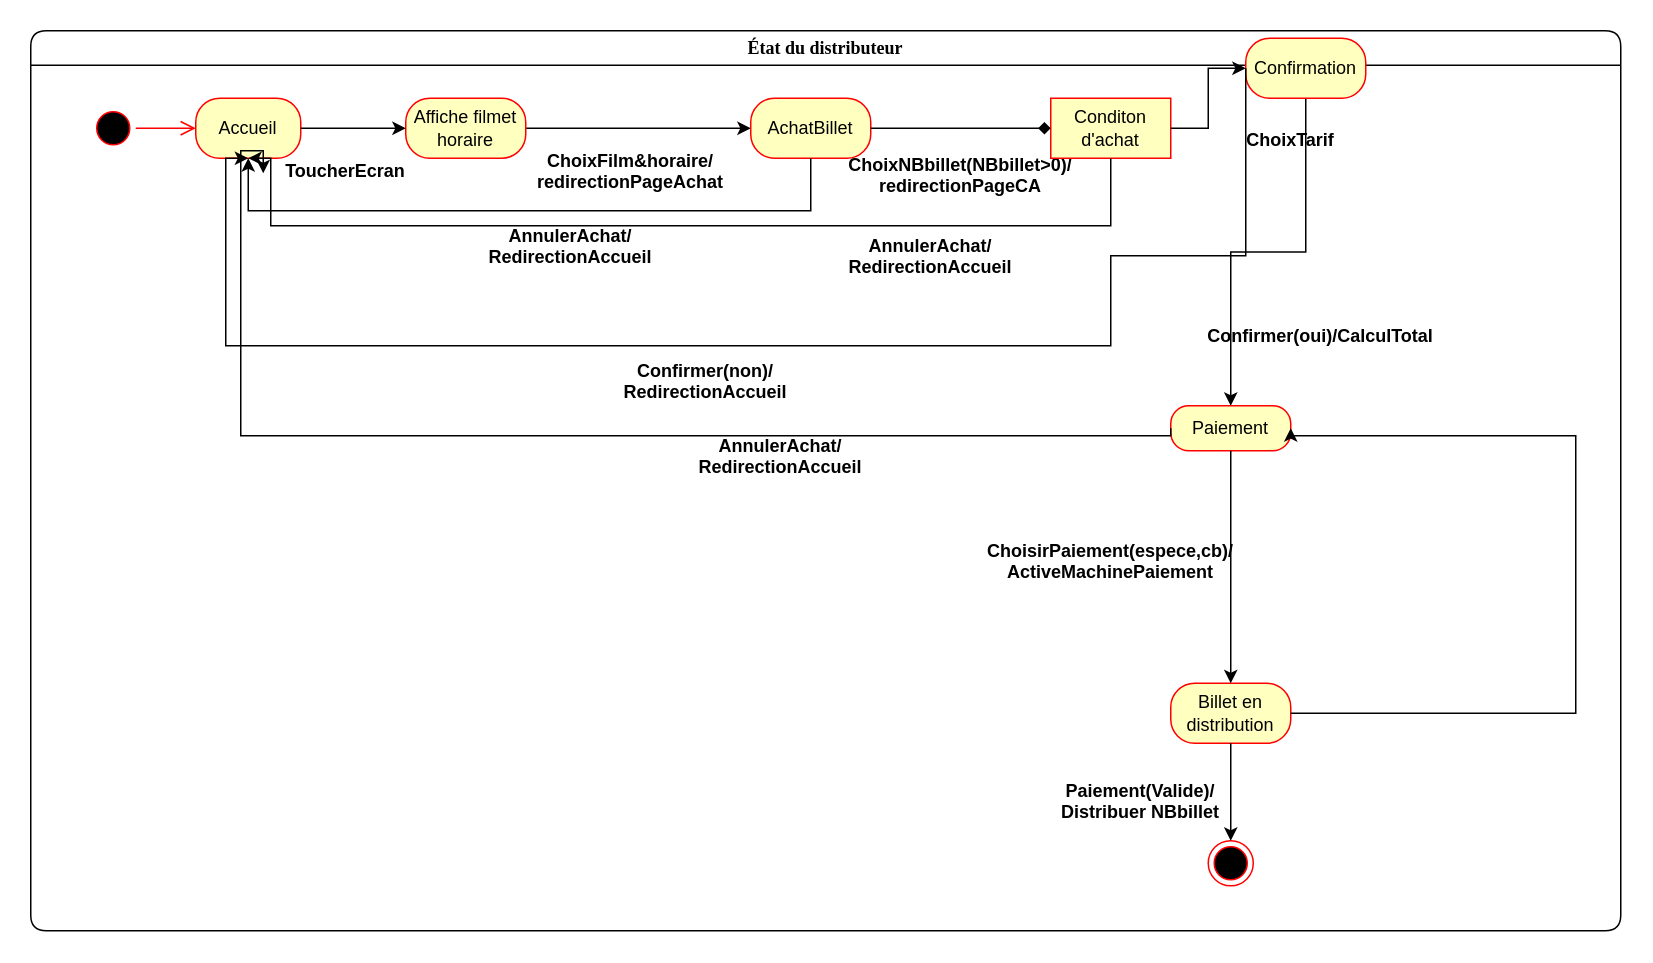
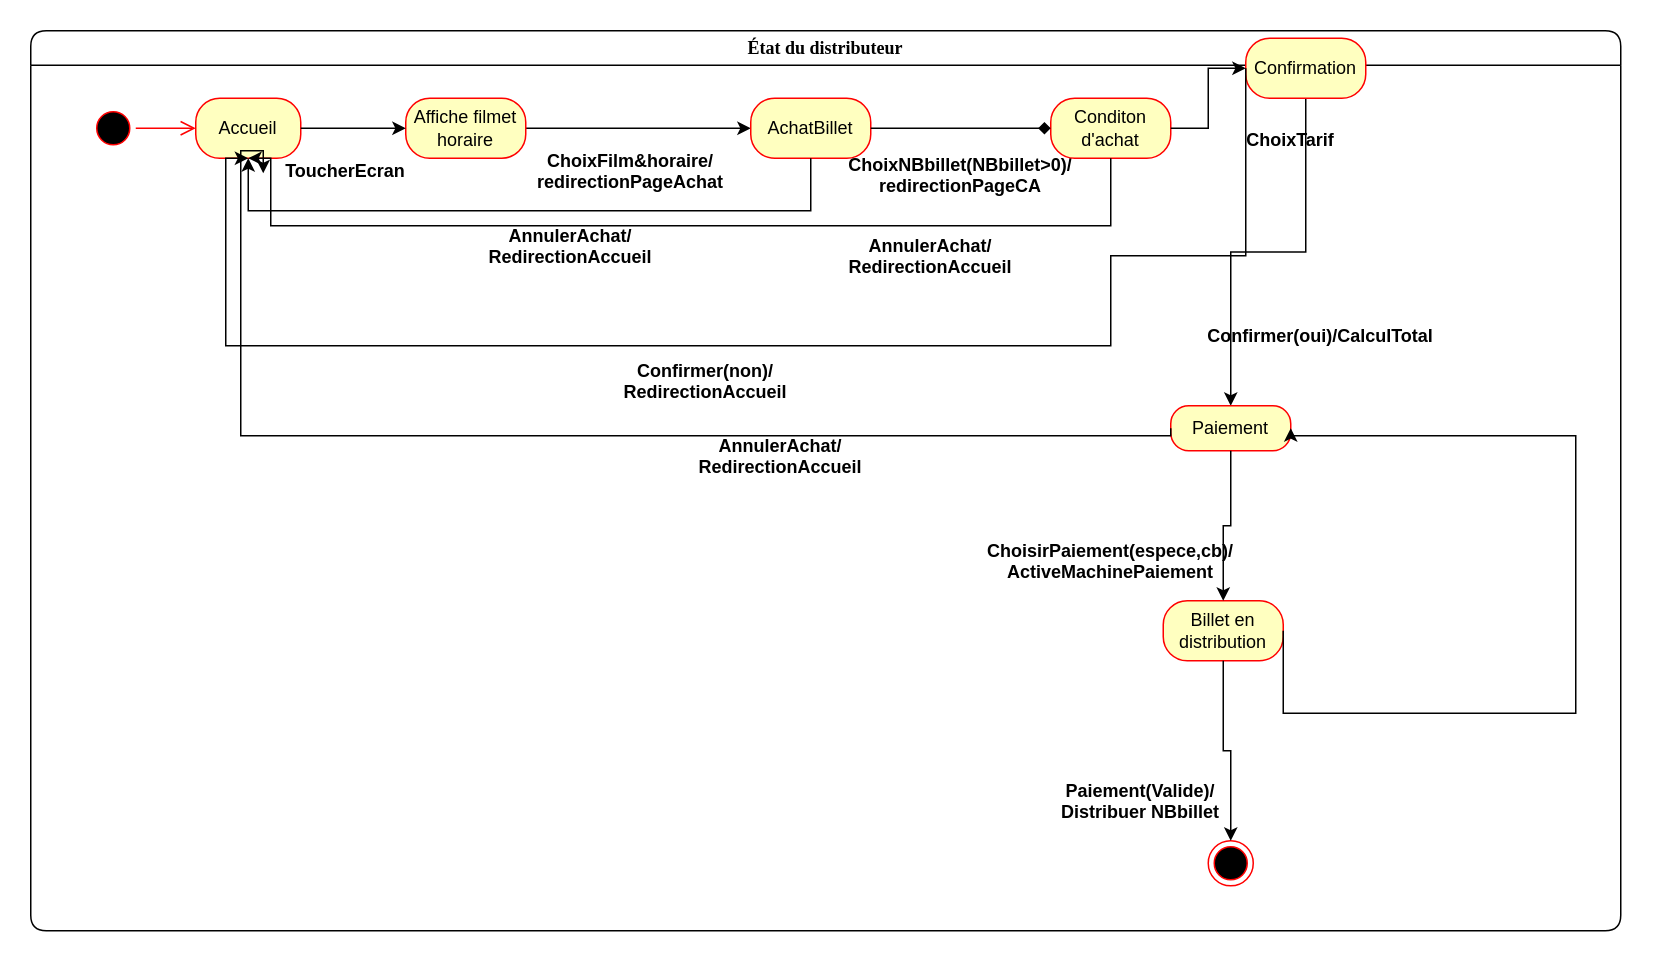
node "Conditon d'achat": shape rectangle -> rounded rectangle
node "Billet en distribution": moved (1231, 713) -> (1223, 631)
